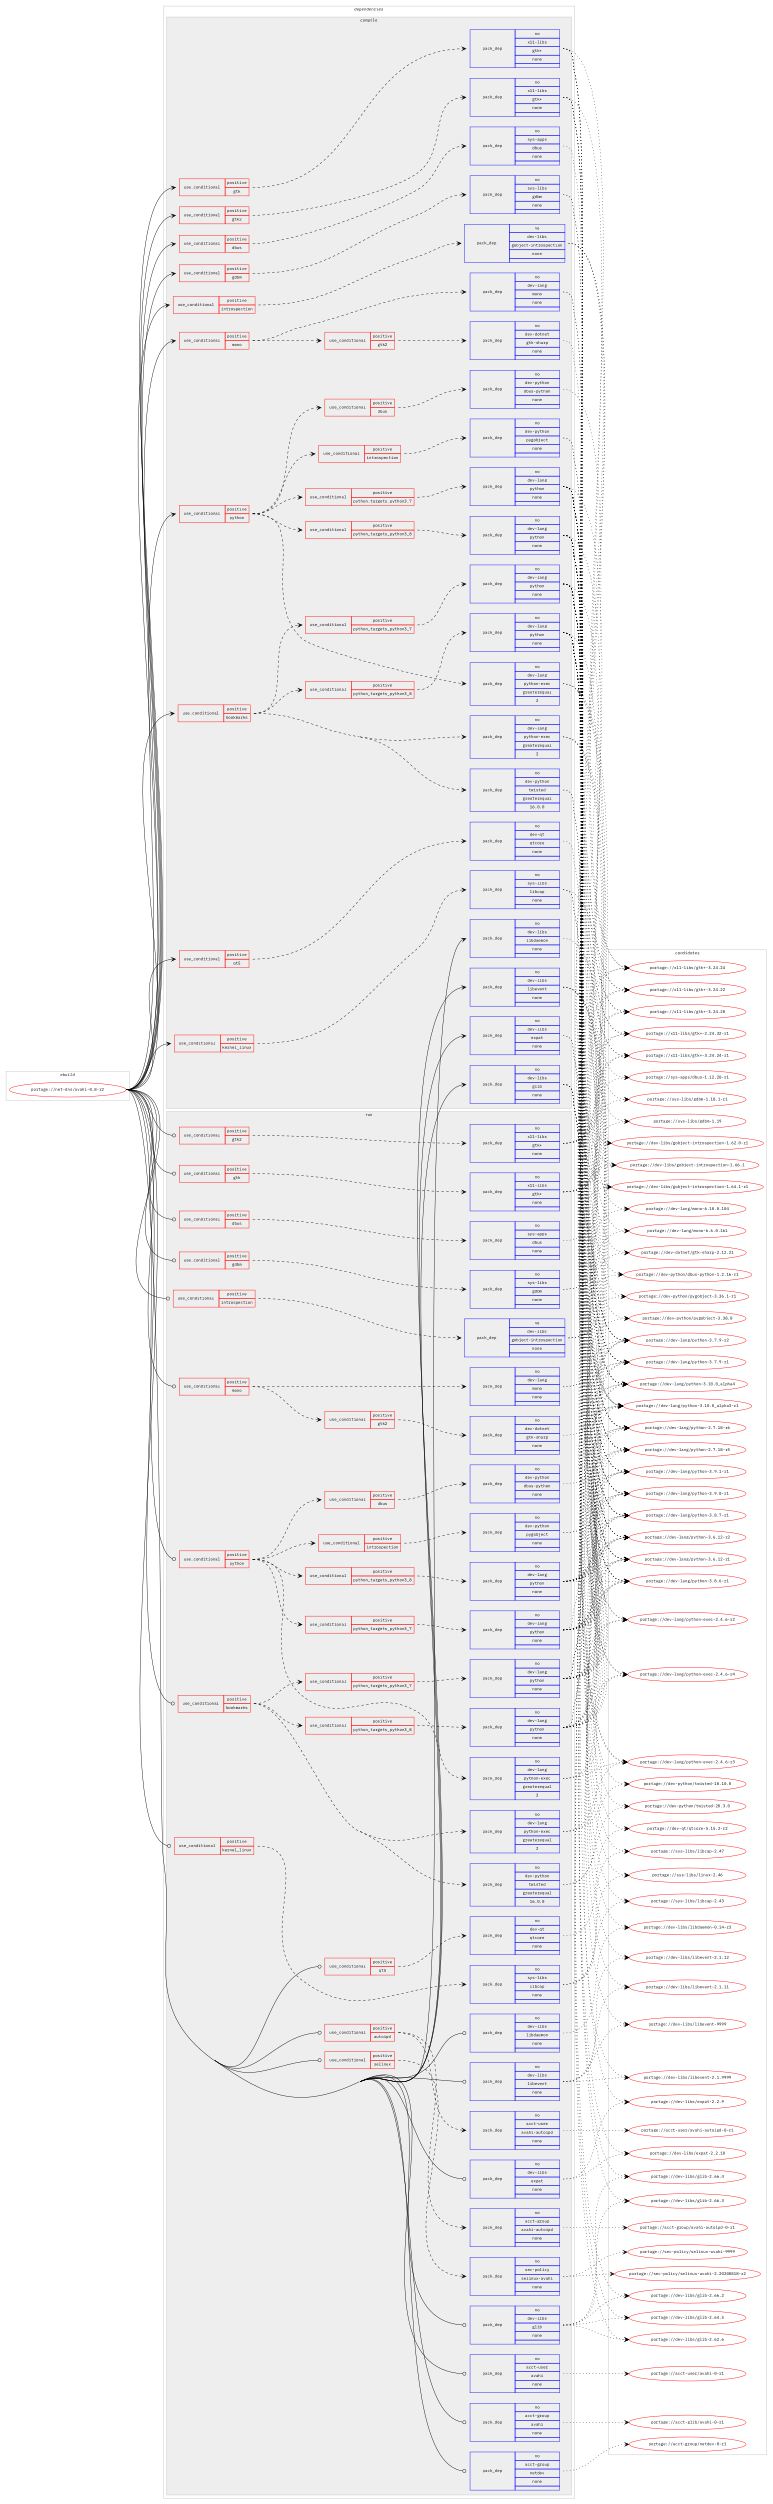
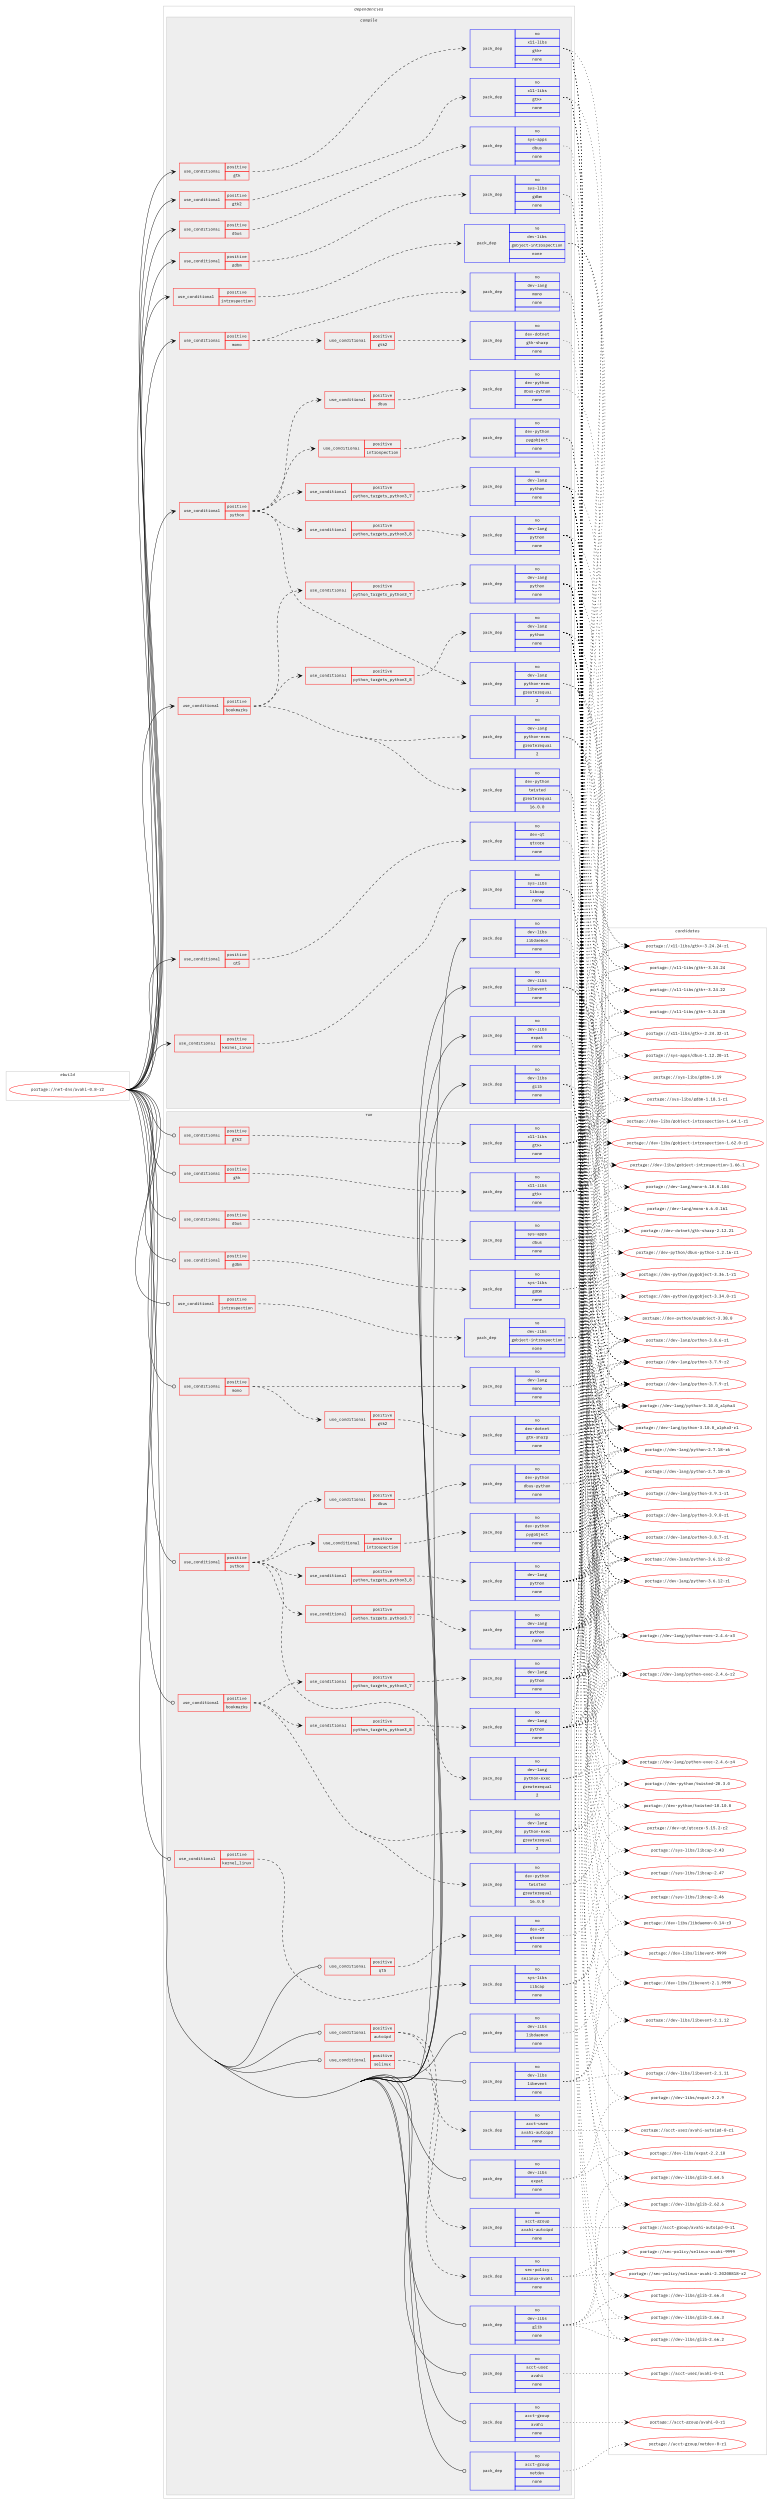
node "portage://dev-python/pygobject-3.34.0-r1": added
node "portage://sys-libs/linux-2.46": label "portage://sys-libs/linux-2.46" -> "portage://sys-libs/libcap-2.46"
node "portage://acct-glib/avahi-0-r1": label "portage://acct-glib/avahi-0-r1" -> "portage://acct-group/avahi-0-r1"
